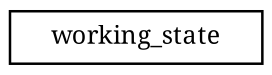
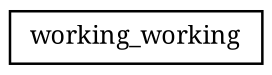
node "working_state": label "working_state" -> "working_working"
